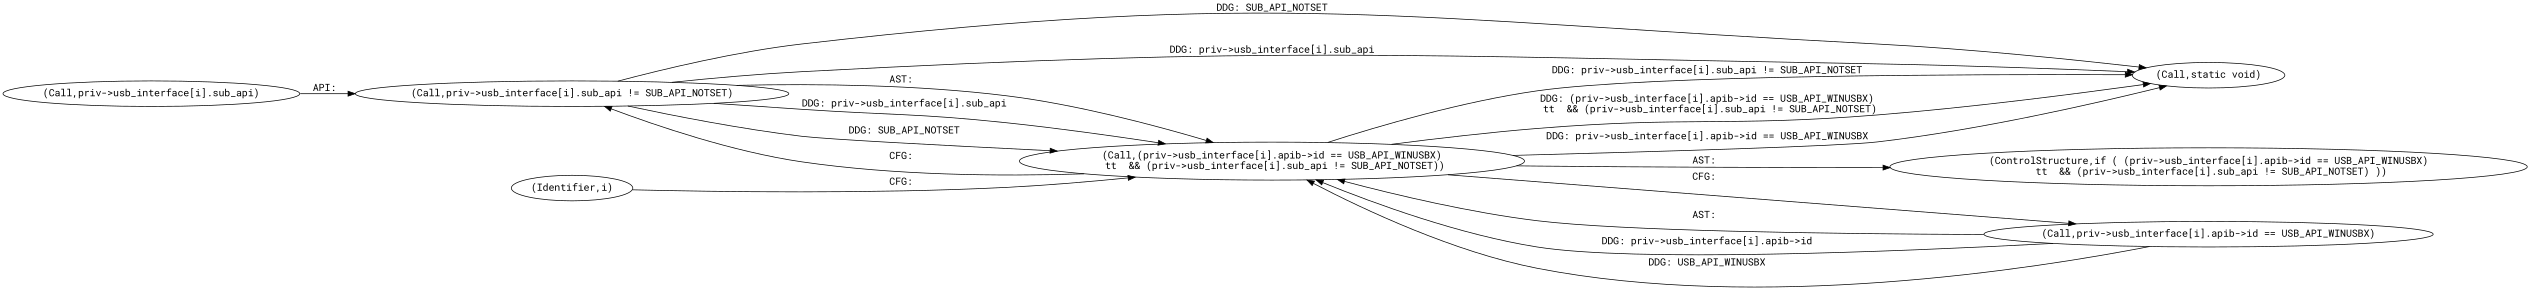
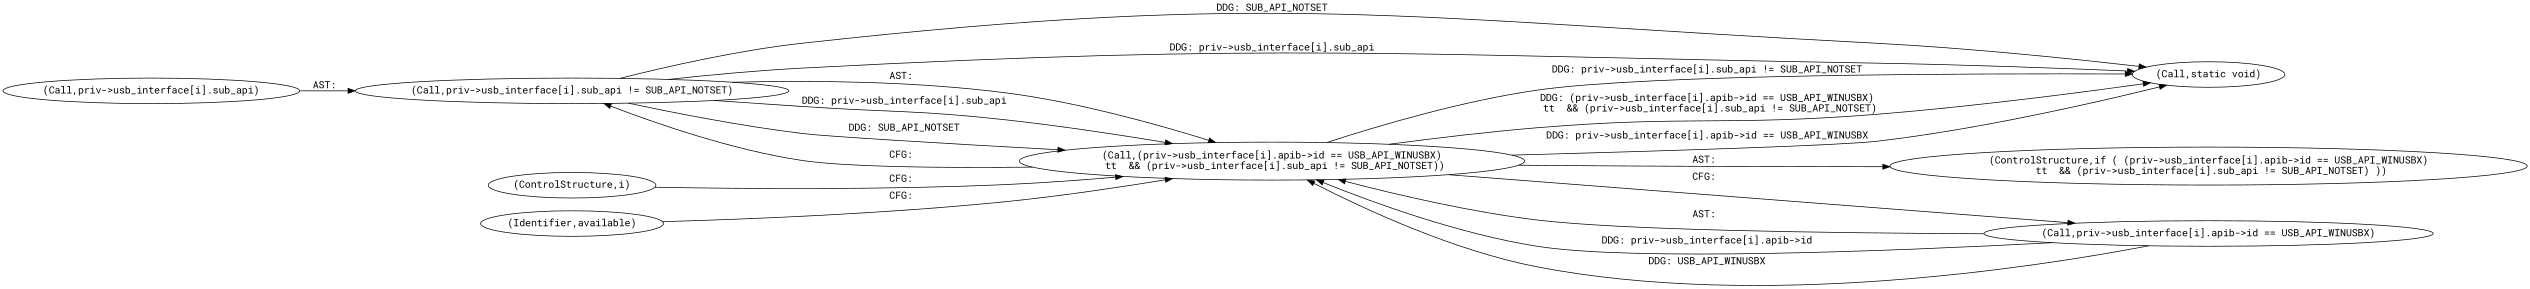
edge "(Call,priv->usb_interface[i].sub_api)" -> "(Call,priv->usb_interface[i].sub_api != SUB_API_NOTSET)": label "API: " -> "AST: "
node "(Identifier,i)": label "(Identifier,i)" -> "(ControlStructure,i)"
node "(Identifier,available)": added
